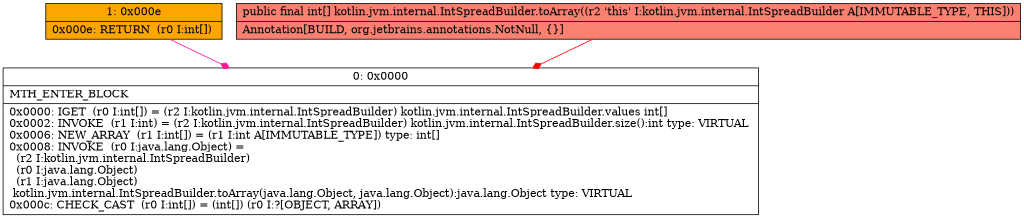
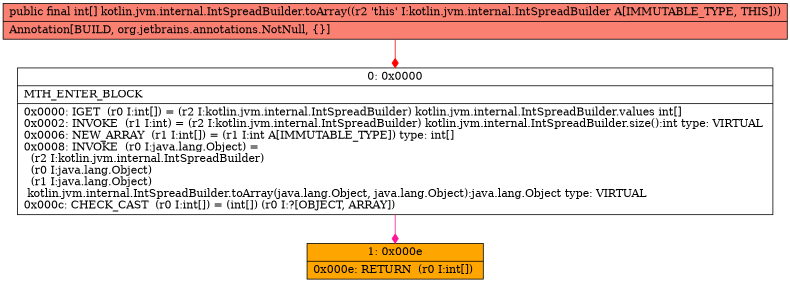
edge "1: 0x000e" -> "0: 0x0000": reversed
